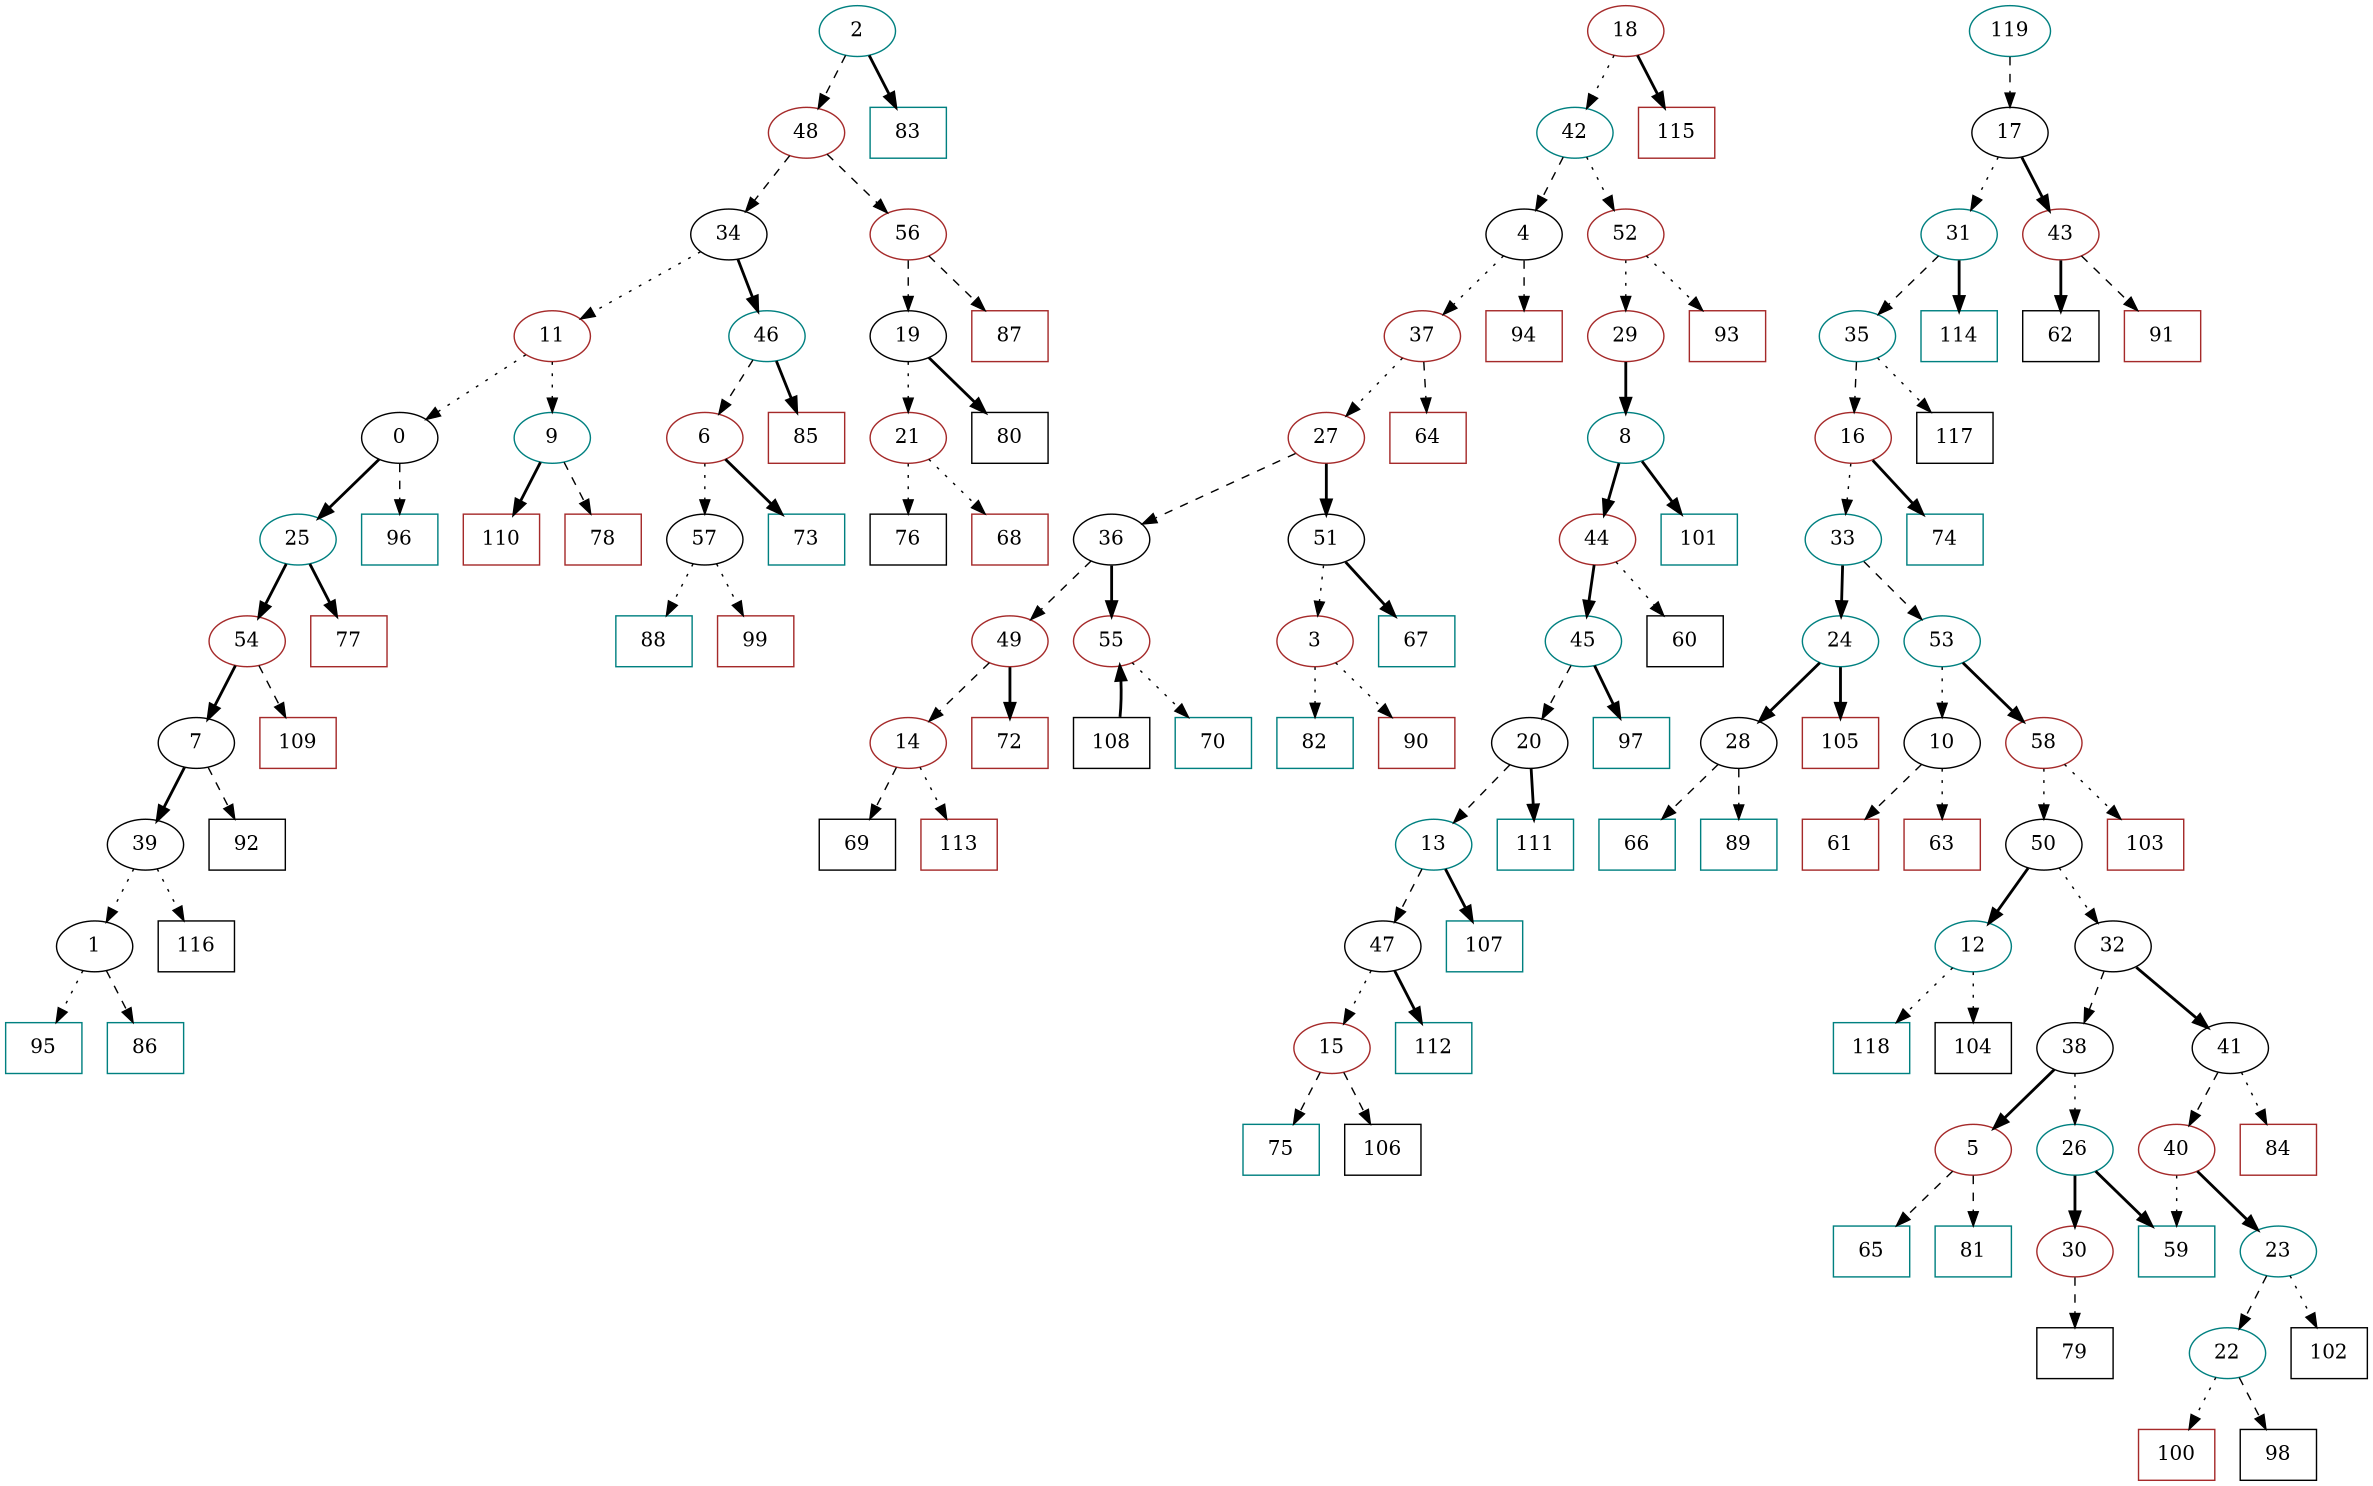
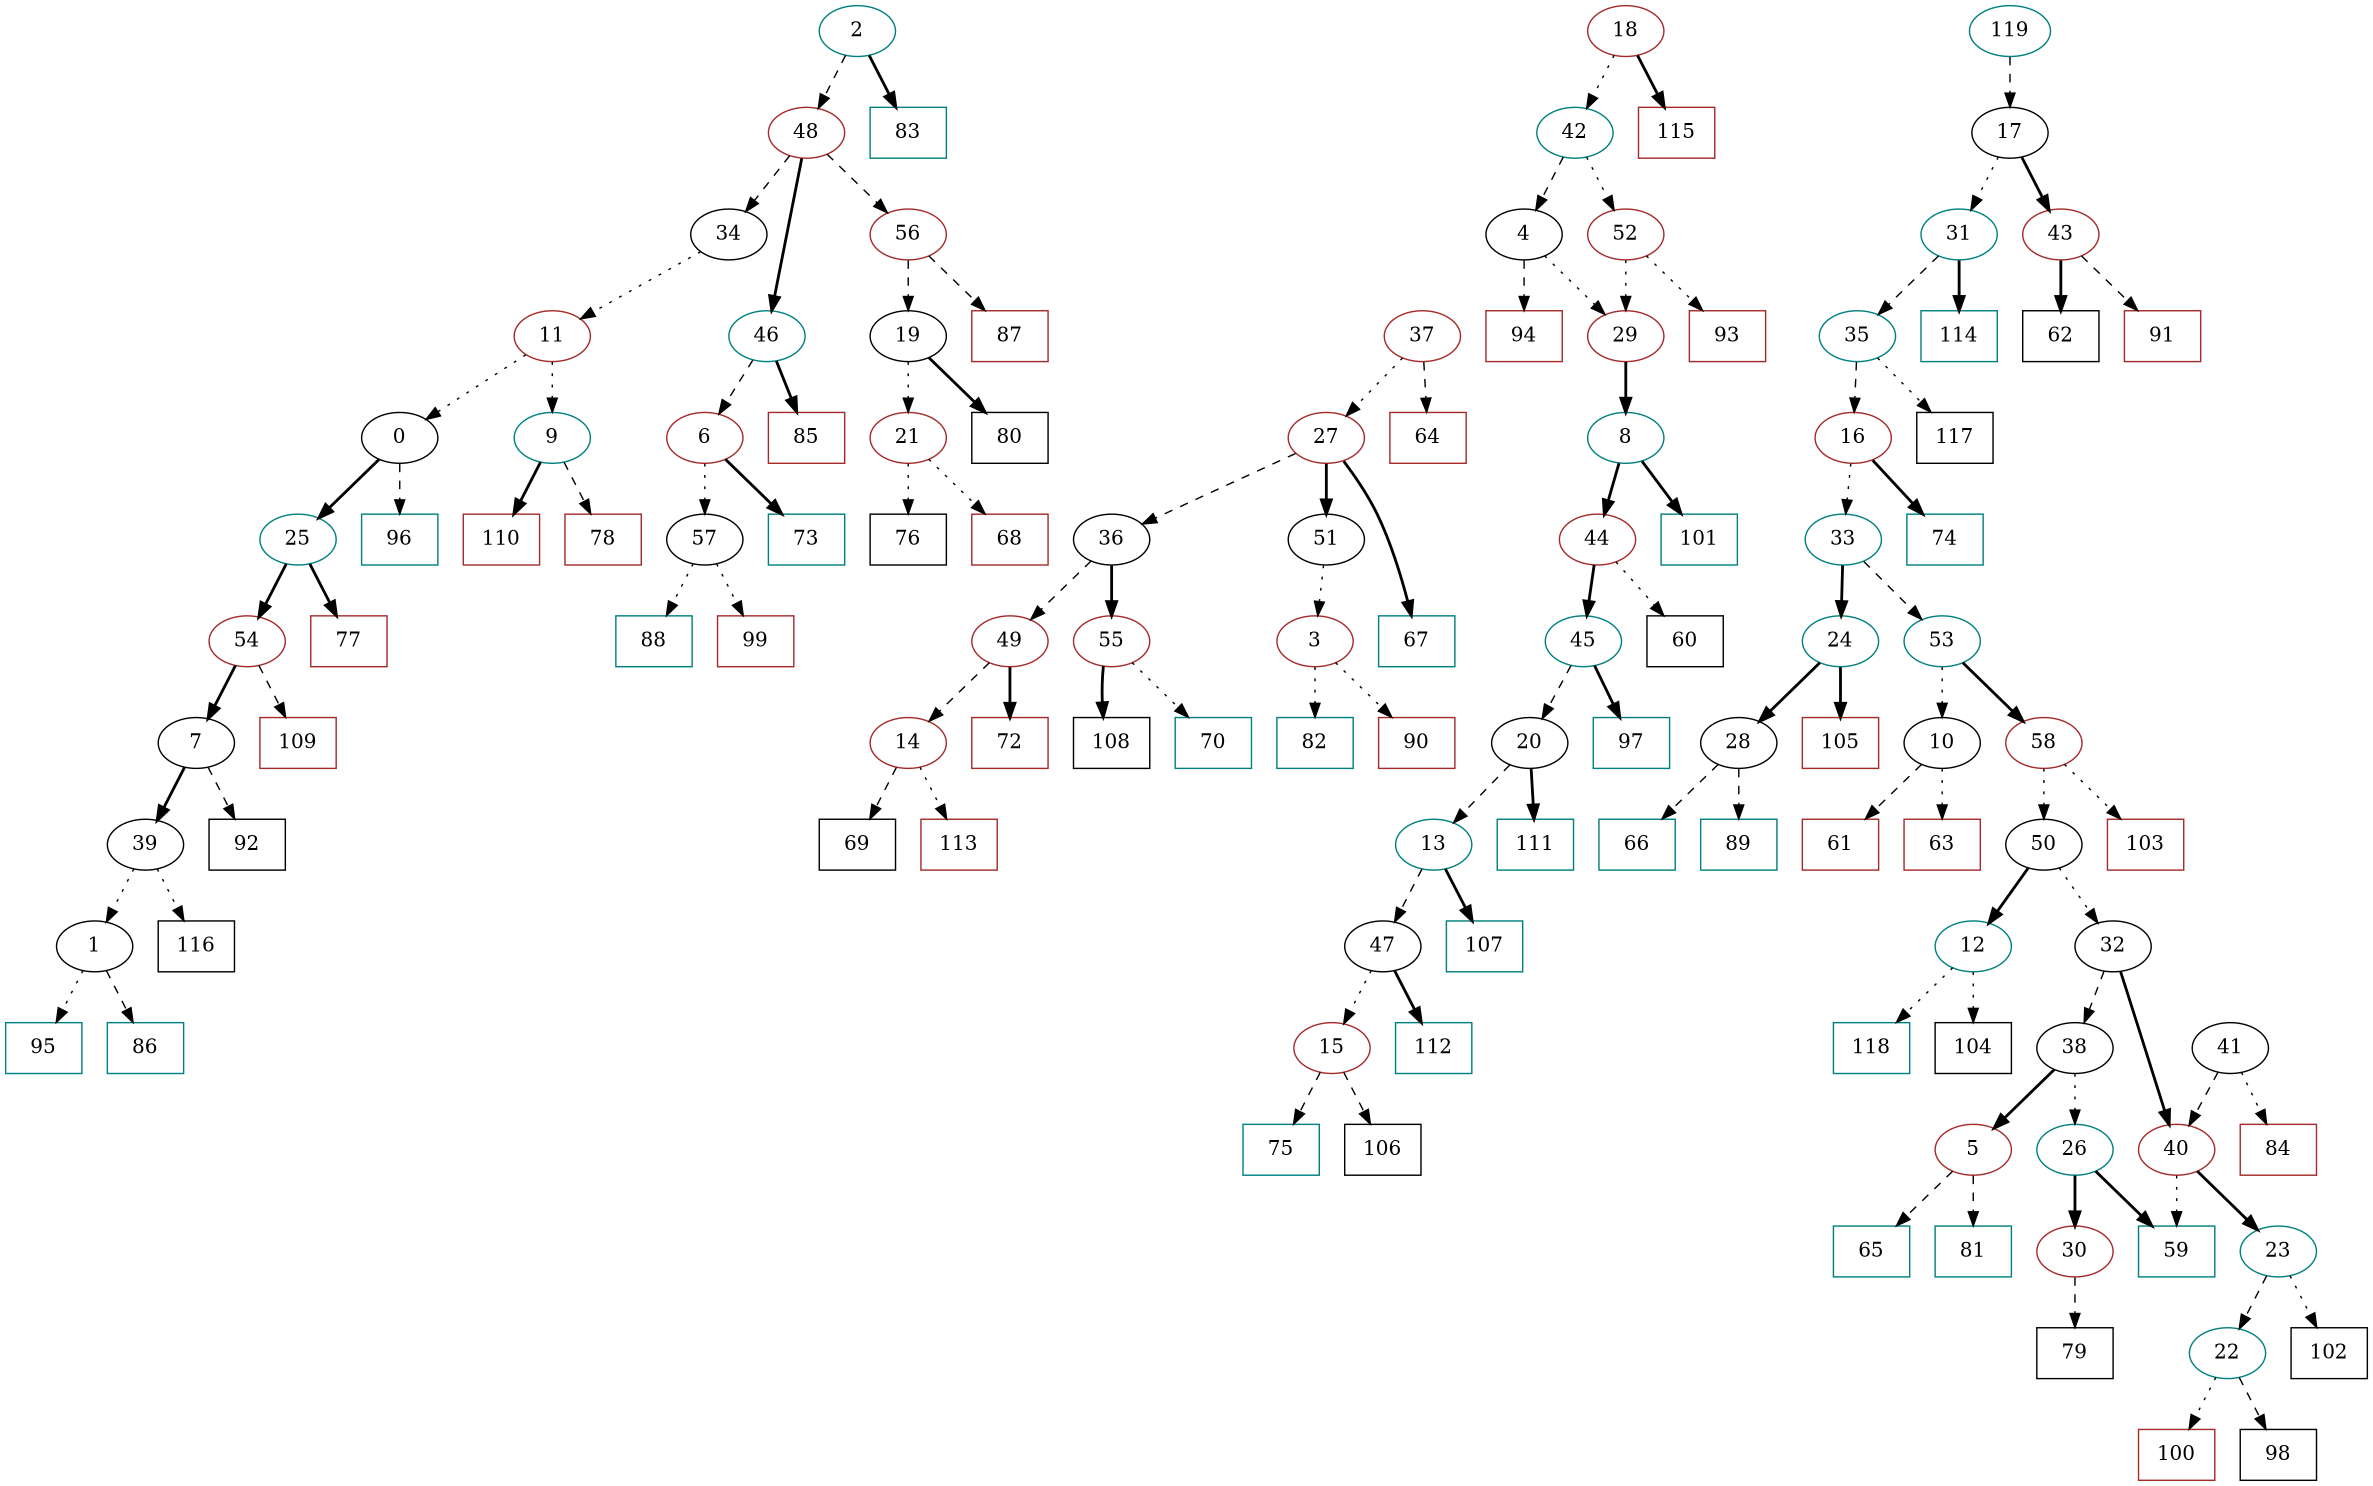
edge "34" -> "46": now "48" -> "46"
edge "4" -> "37": now "4" -> "29"
edge "51" -> "67": now "27" -> "67"
edge "108" -> "55": reversed
edge "32" -> "41": now "32" -> "40"
